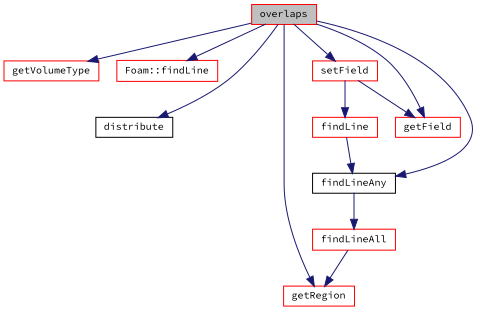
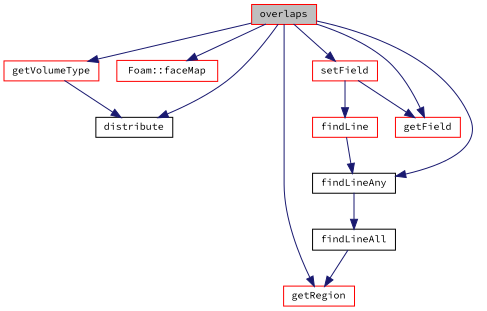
node "Foam::findLine": label "Foam::findLine" -> "Foam::faceMap"
edge "getVolumeType" -> "distribute": added
node "findLineAll": color red -> black
